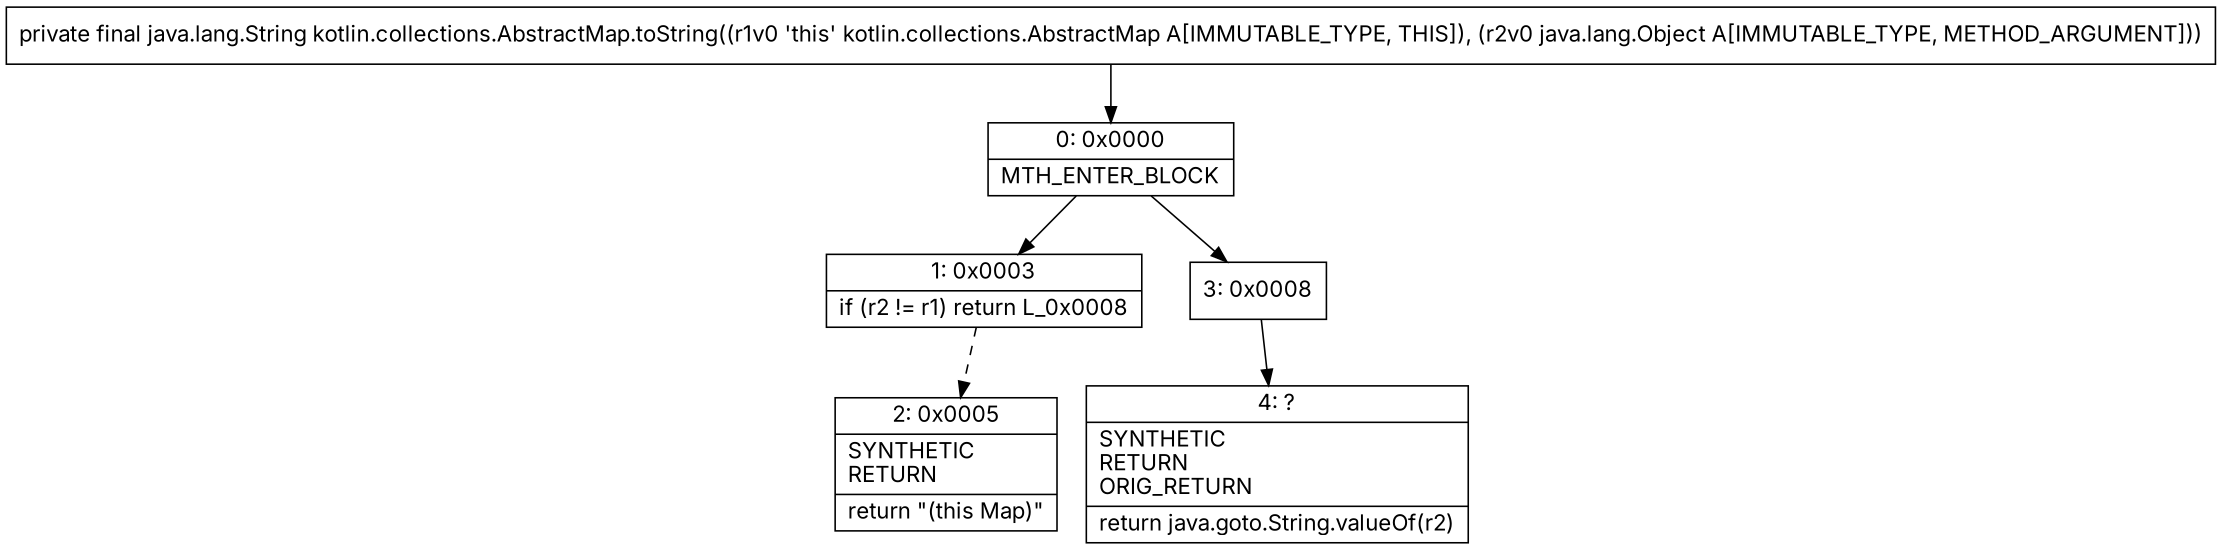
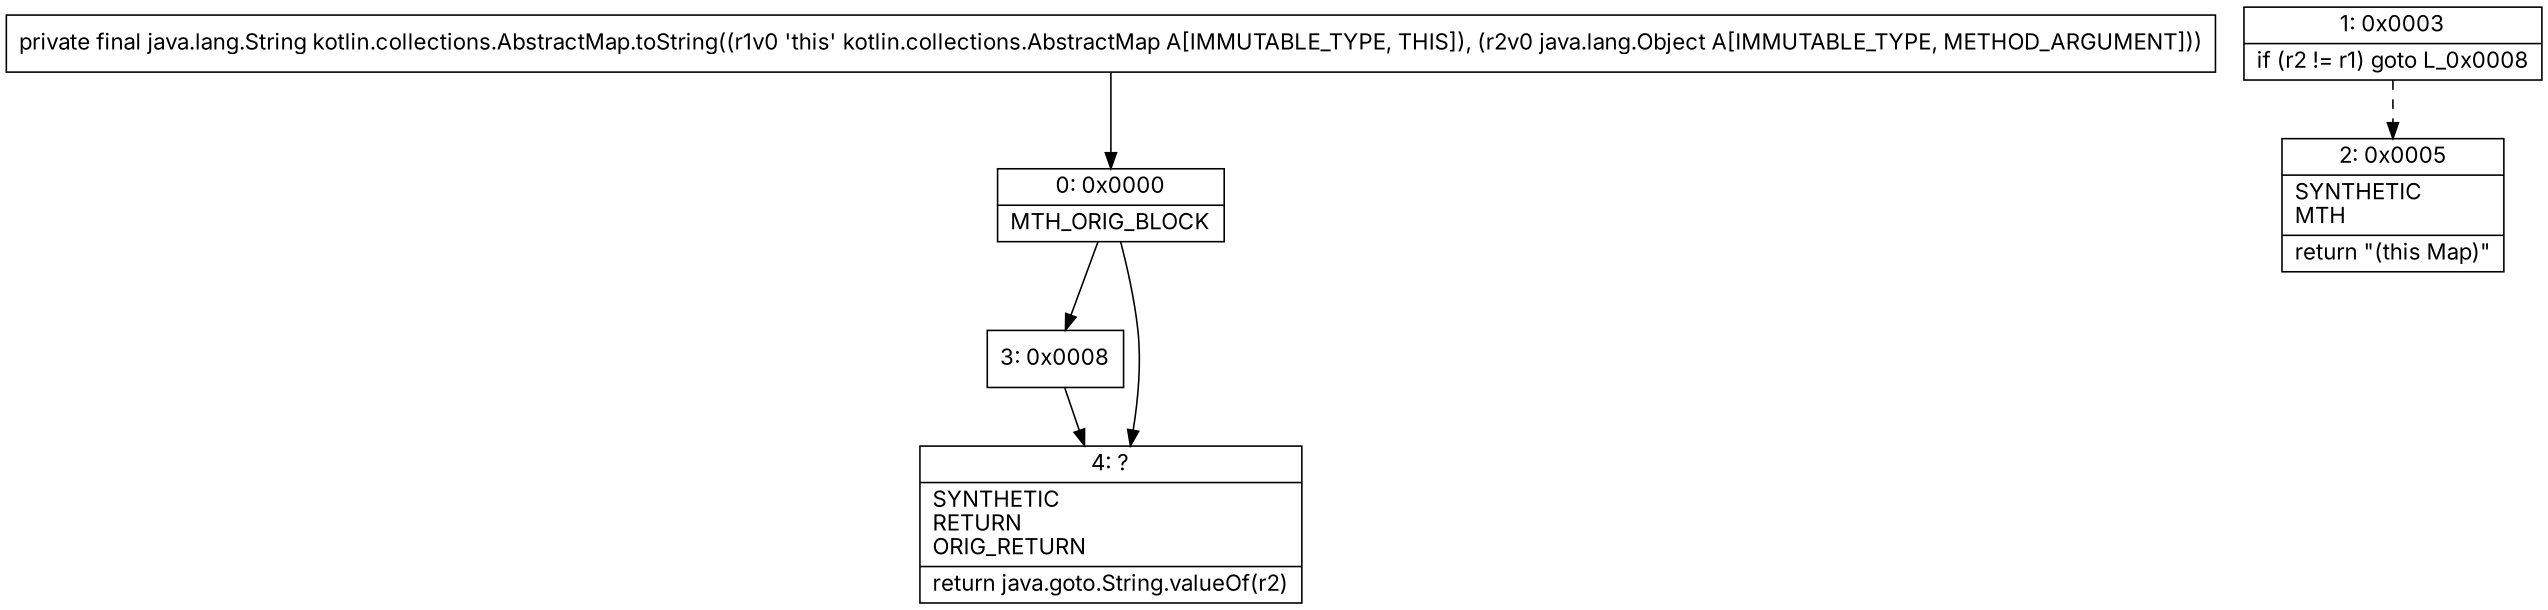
node "0: 0x0000": text "MTH_ENTER_BLOCK" -> "MTH_ORIG_BLOCK"
edge "0: 0x0000" -> "1: 0x0003": now "0: 0x0000" -> "4: ?"
node "1: 0x0003": text "if (r2 != r1) return L_0x0008" -> "if (r2 != r1) goto L_0x0008"
node "2: 0x0005": text "RETURN" -> "MTH"
